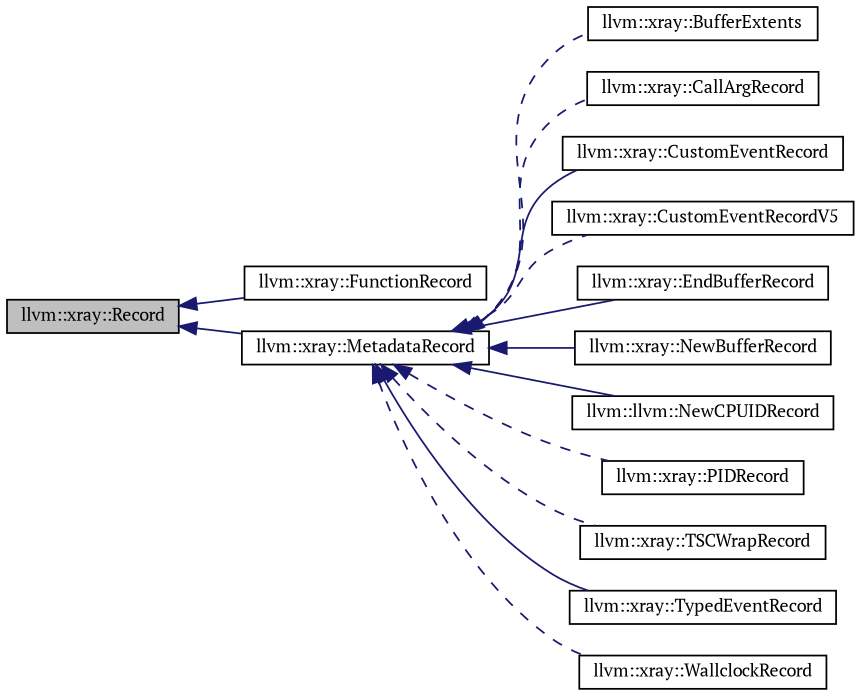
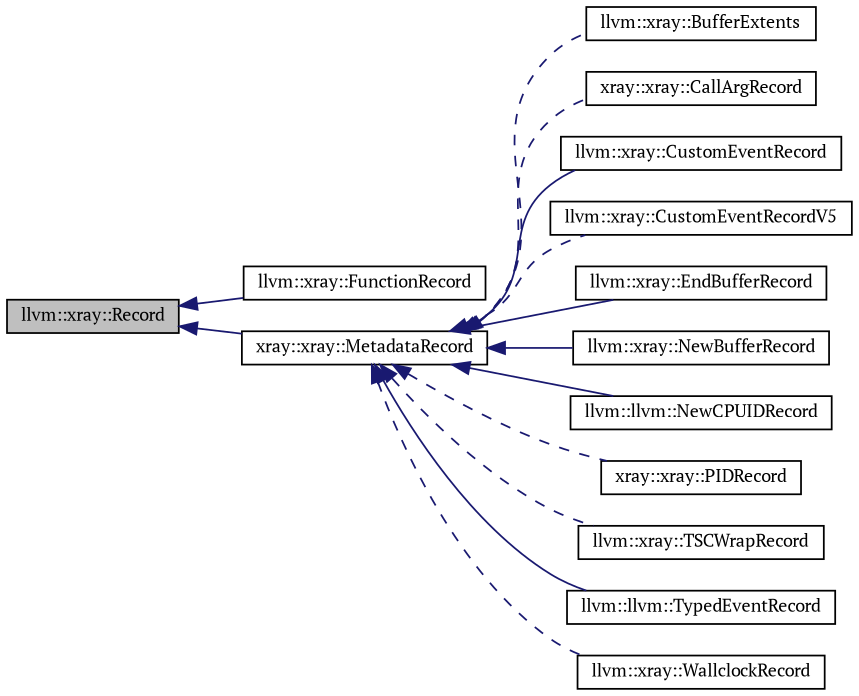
node "llvm::xray::CallArgRecord": label "llvm::xray::CallArgRecord" -> "xray::xray::CallArgRecord"
node "llvm::xray::MetadataRecord": label "llvm::xray::MetadataRecord" -> "xray::xray::MetadataRecord"
node "llvm::xray::PIDRecord": label "llvm::xray::PIDRecord" -> "xray::xray::PIDRecord"
node "llvm::xray::TypedEventRecord": label "llvm::xray::TypedEventRecord" -> "llvm::llvm::TypedEventRecord"
